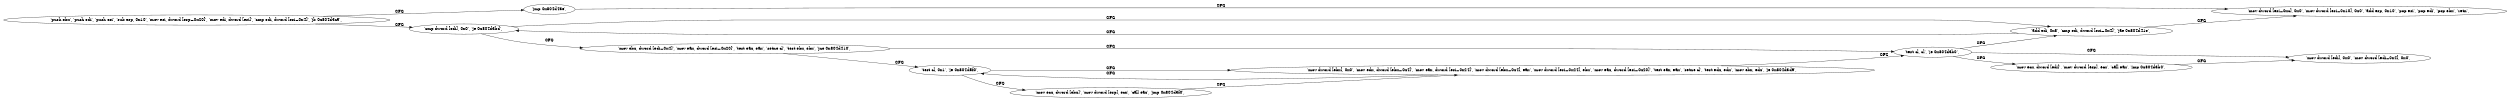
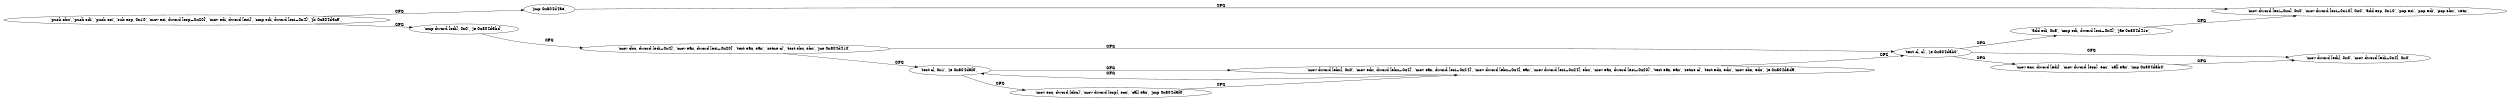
edge "'cmp dword [edi], 0x0', 'je 0x804d3bd'," -> "'add edi, 0x8', 'cmp edi, dword [esi+0x4]', 'jae 0x804d41e',": removed, label "CFG"
edge "'add edi, 0x8', 'cmp edi, dword [esi+0x4]', 'jae 0x804d41e'," -> "'cmp dword [edi], 0x0', 'je 0x804d3bd',": removed, label "CFG"
node "'test cl, 0x1', 'je 0x804d5f0',": label "'test cl, 0x1', 'je 0x804d5f0'," -> "'test cl, 0x1', 'je 0x804d3f0',"
